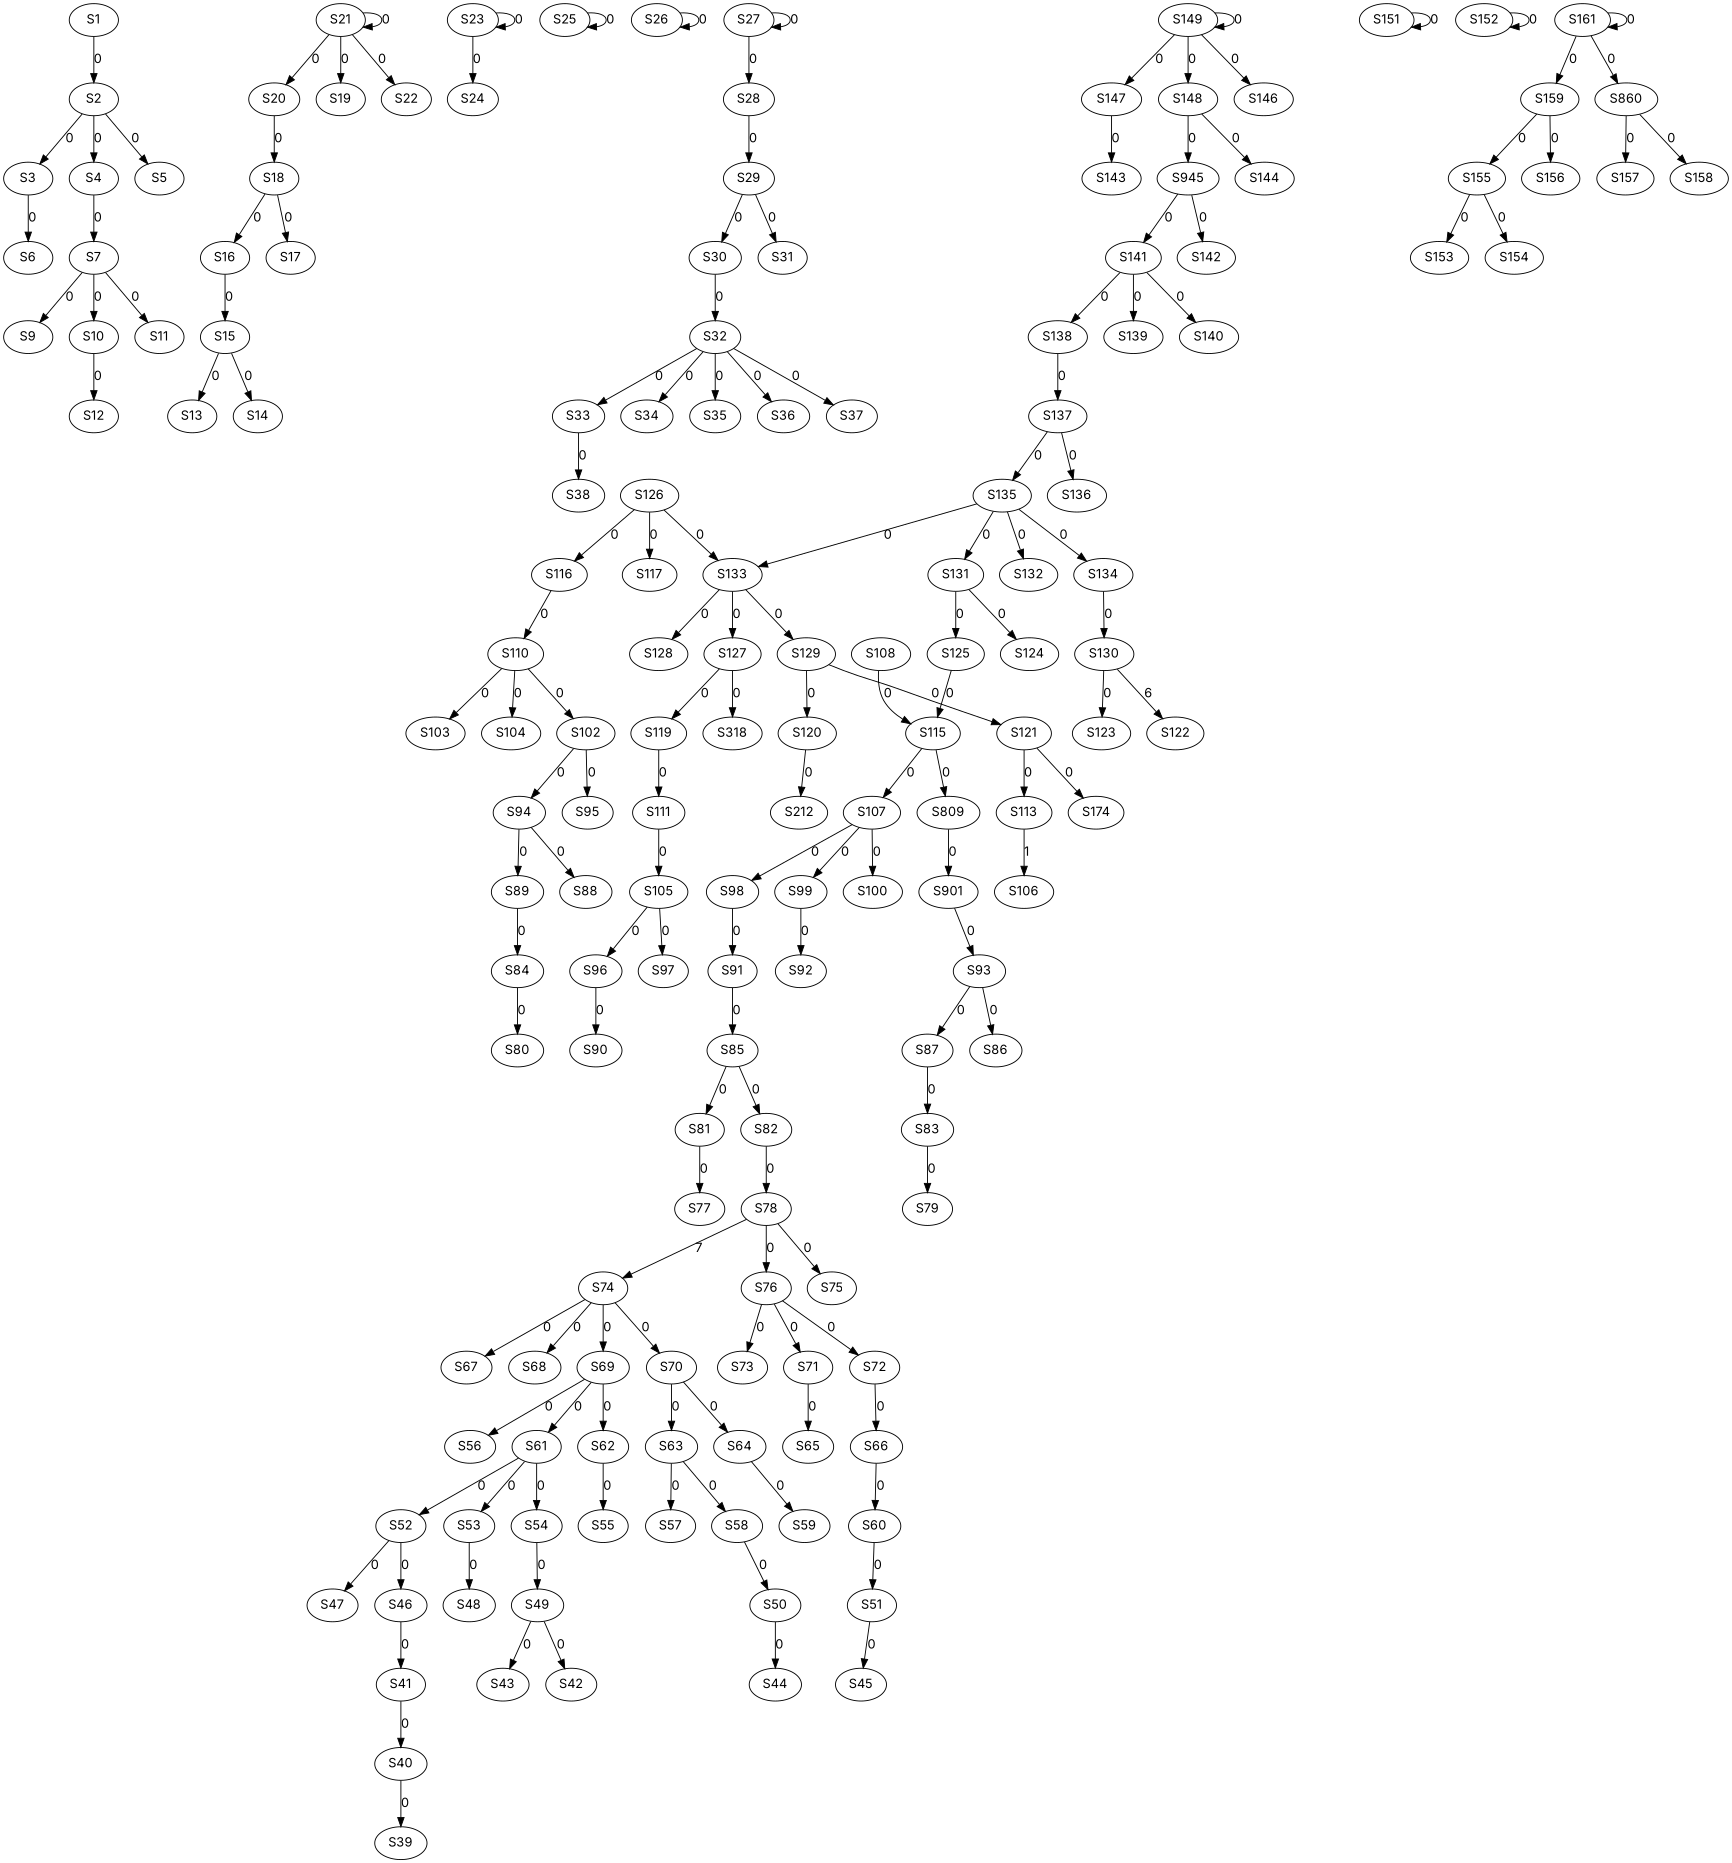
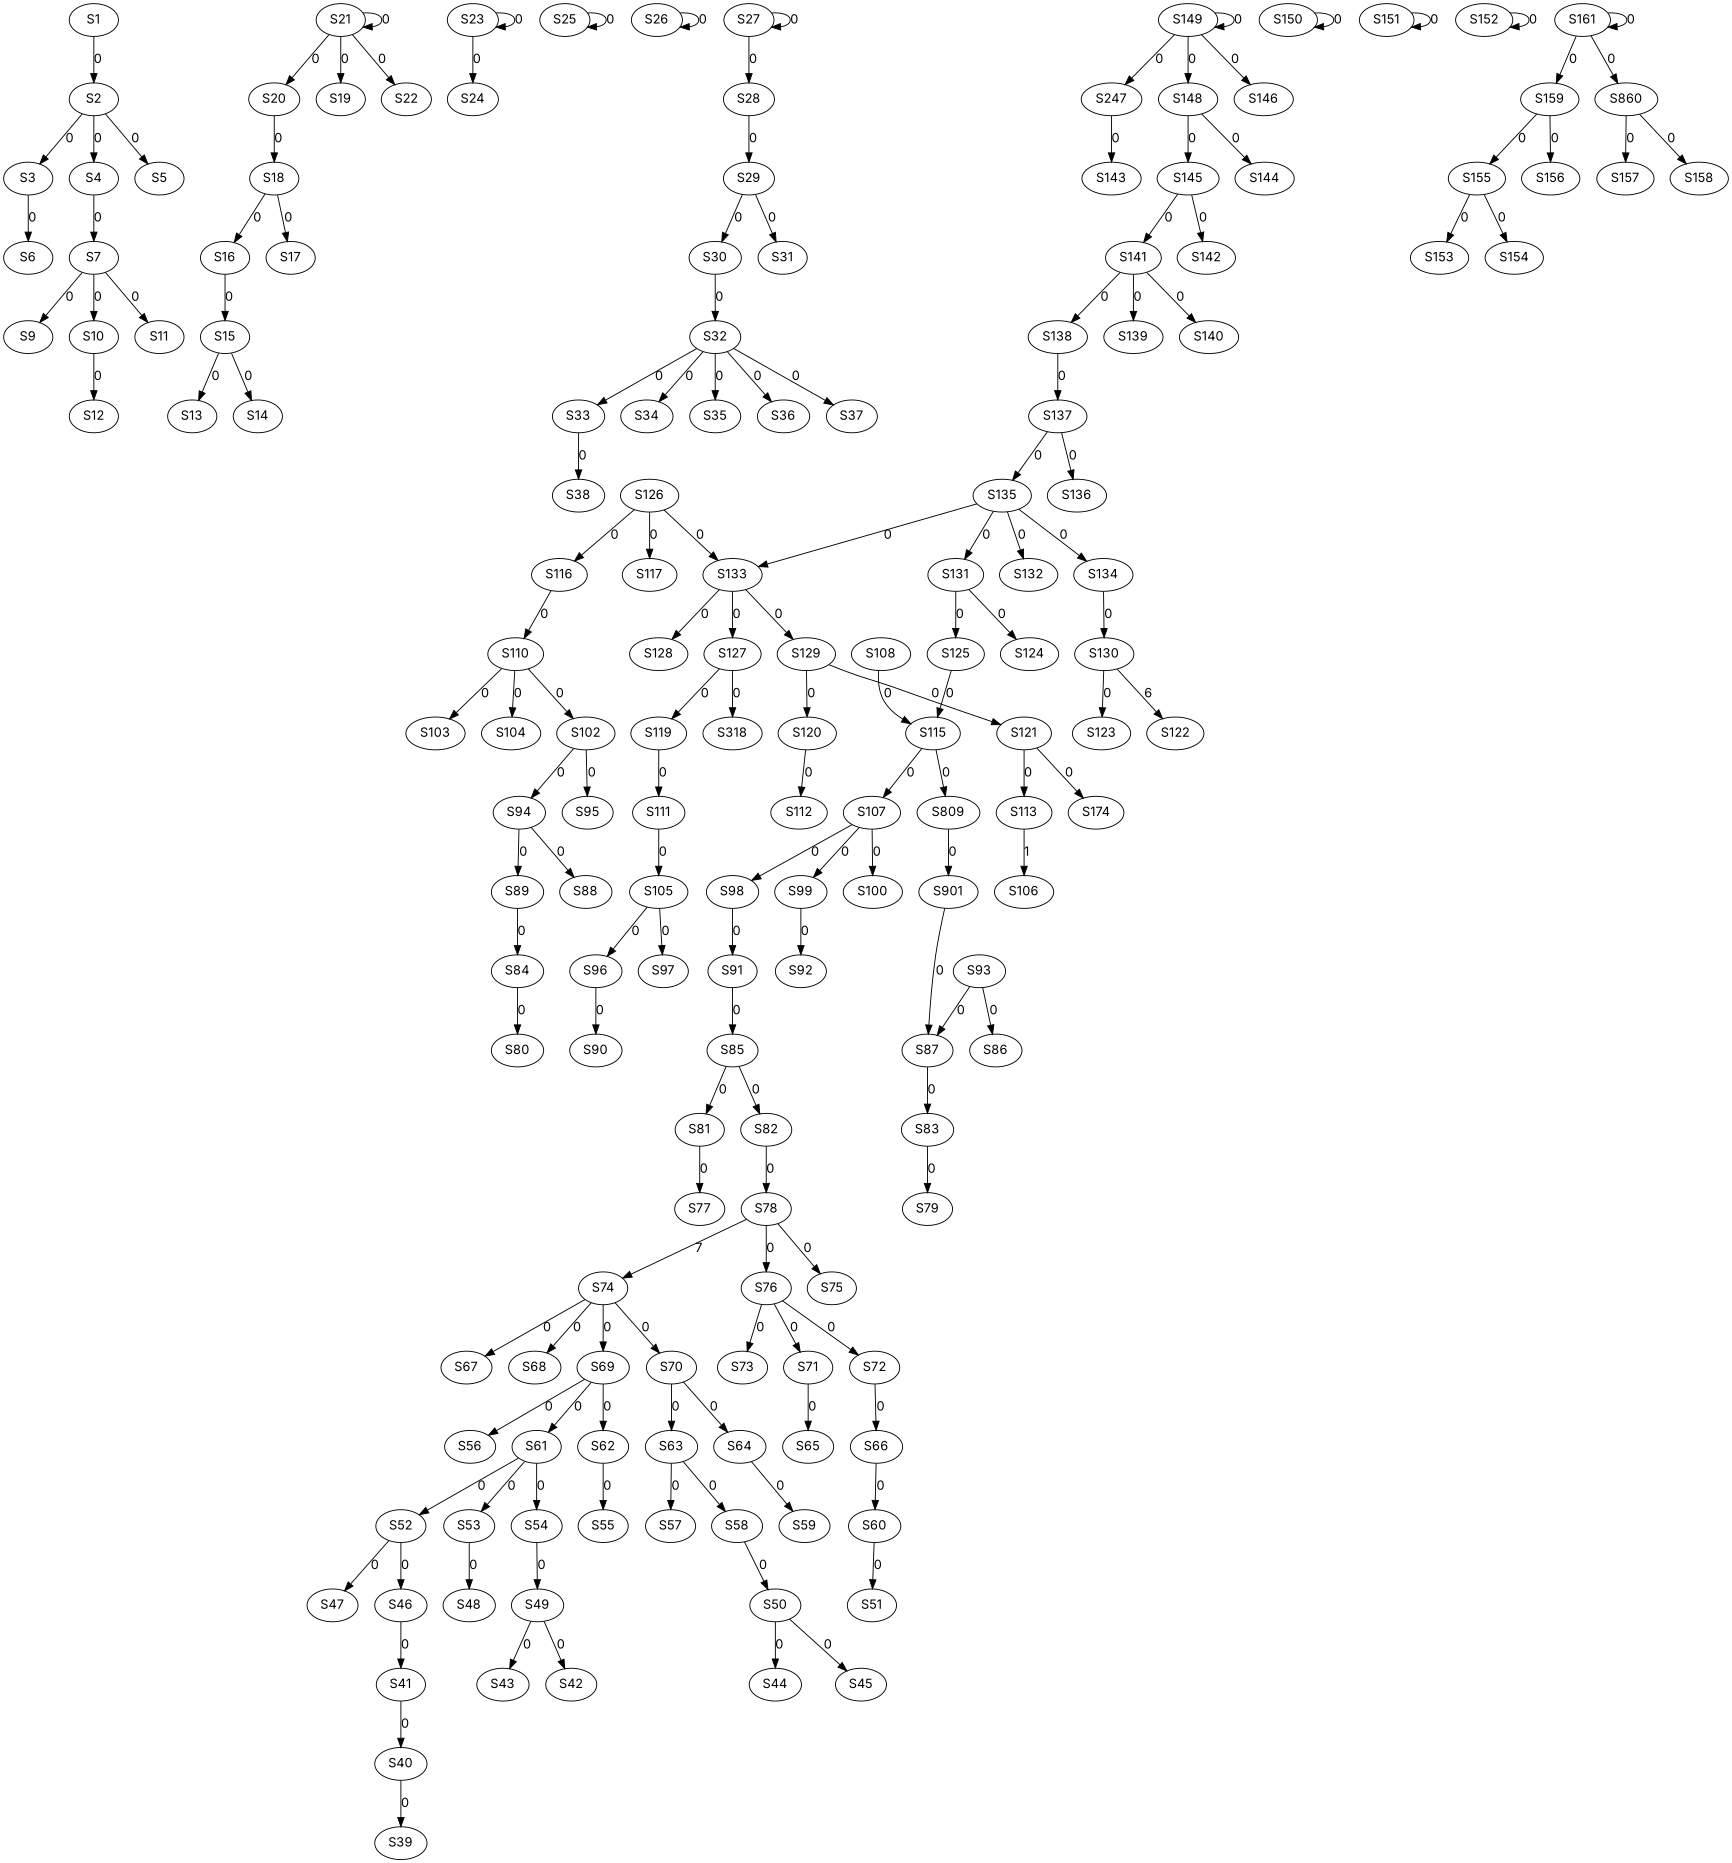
node "S150": added
node "S147": label "S147" -> "S247"
node "S945": label "S945" -> "S145"
node "S212": label "S212" -> "S112"
edge "S901" -> "S93": now "S901" -> "S87"
edge "S51" -> "S45": now "S50" -> "S45"
